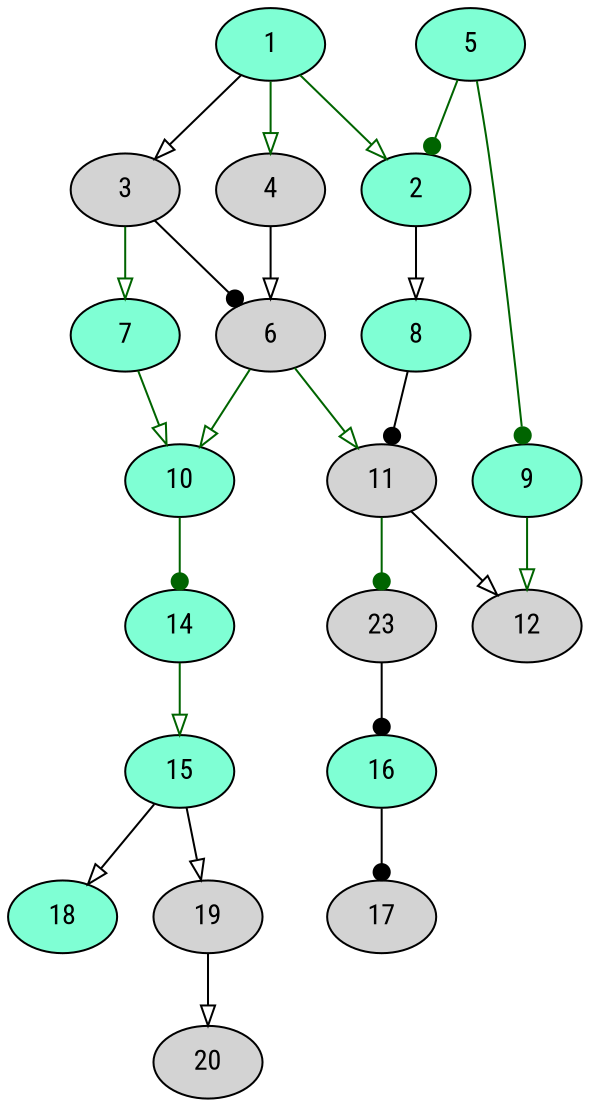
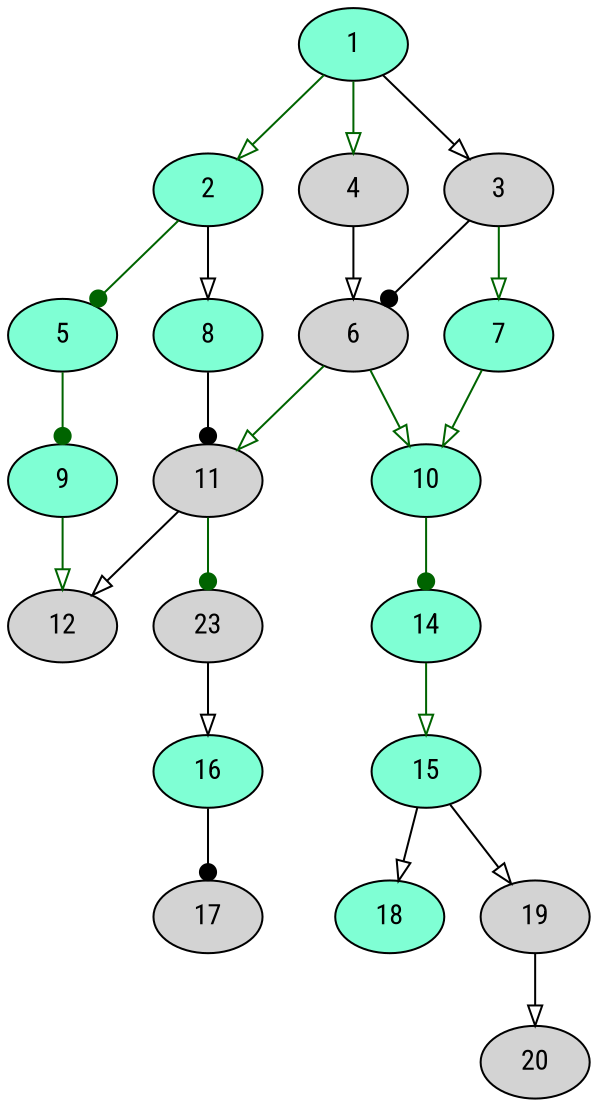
edge "5" -> "2": reversed
edge "23" -> "16": arrowhead dot -> onormal
